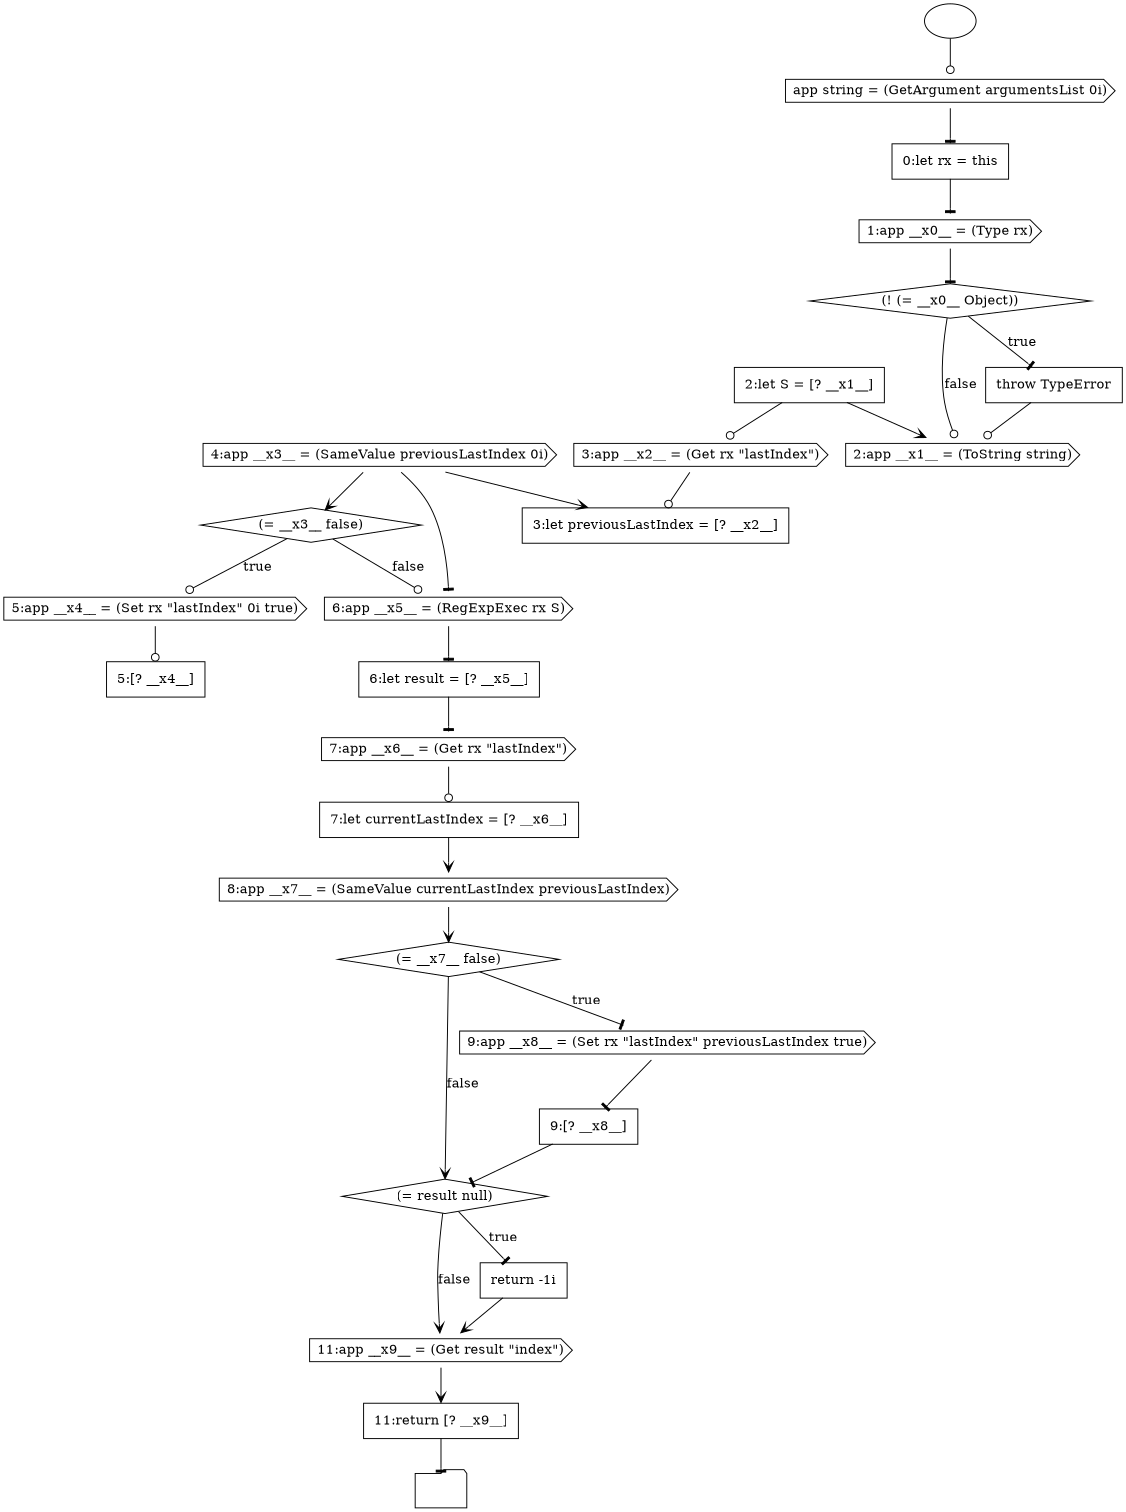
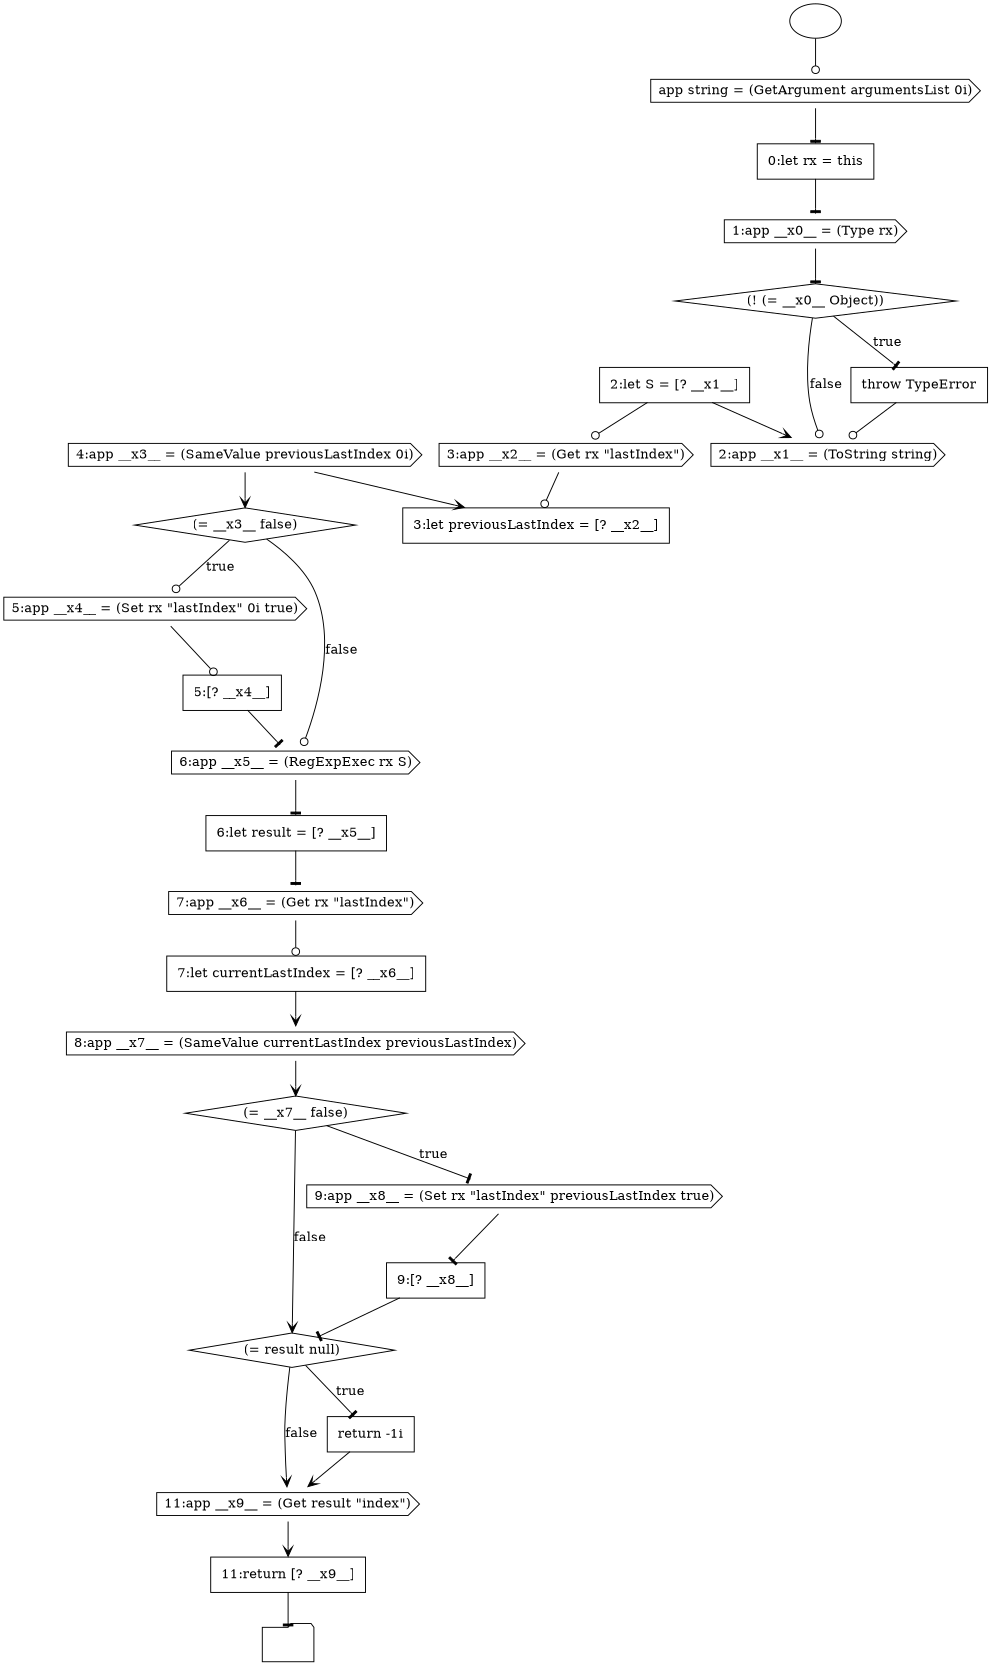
edge "4:app __x3__ = (SameValue previousLastIndex 0i)" -> "6:app __x5__ = (RegExpExec rx S)": now "5:[? __x4__]" -> "6:app __x5__ = (RegExpExec rx S)"
